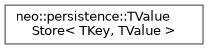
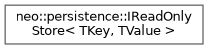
node "neo::persistence::TValue Store< TKey, TValue >": label "neo::persistence::TValue Store< TKey, TValue >" -> "neo::persistence::IReadOnly Store< TKey, TValue >"
